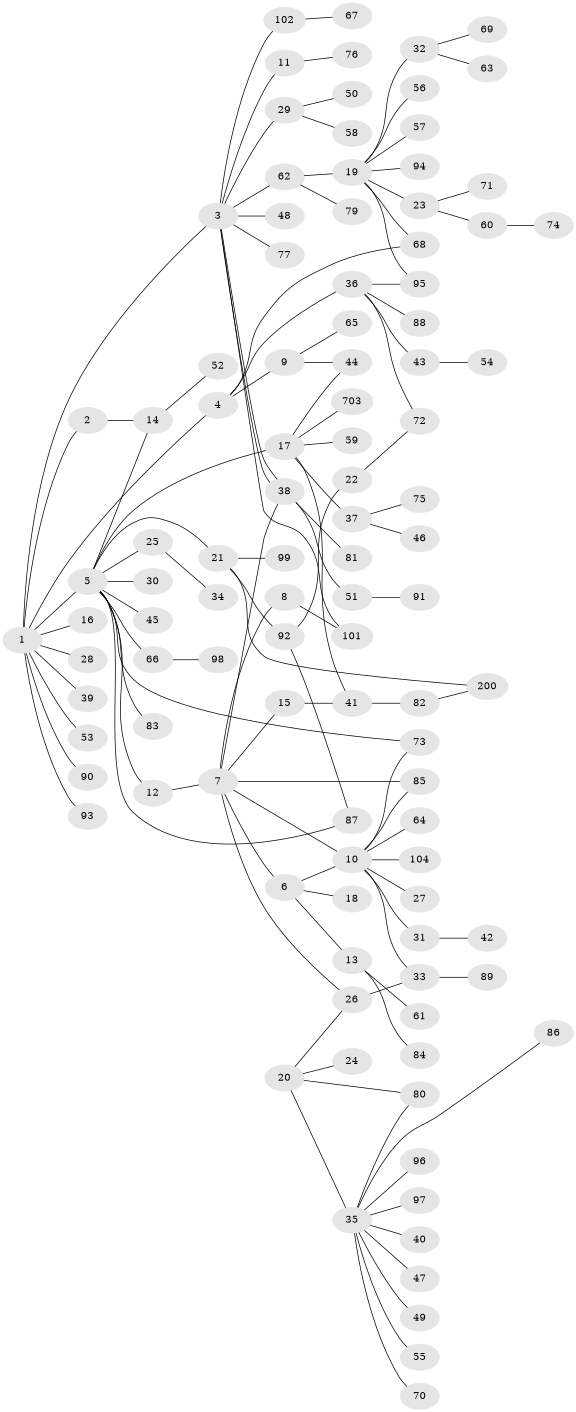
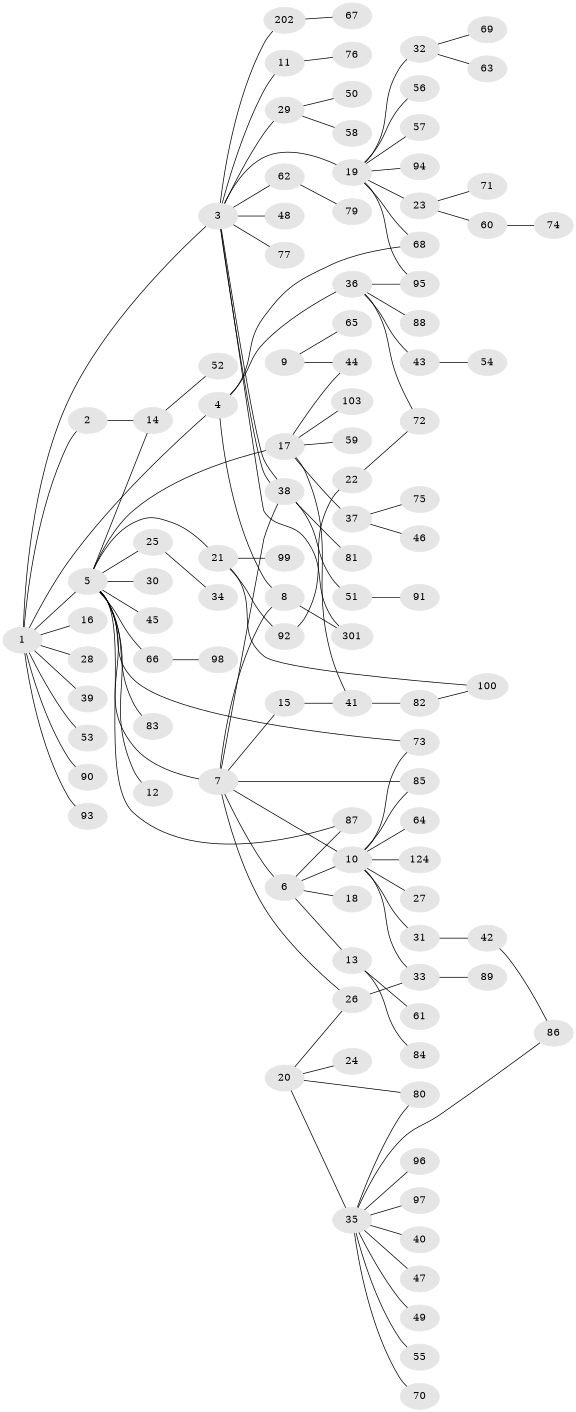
node "102": label "102" -> "202"
edge "19" -- "62": now "19" -- "3"
edge "9" -- "4": now "8" -- "4"
node "703": label "703" -> "103"
node "101": label "101" -> "301"
node "200": label "200" -> "100"
edge "92" -- "87": now "6" -- "87"
edge "7" -- "12": now "7" -- "5"
node "104": label "104" -> "124"
edge "42" -- "86": added
